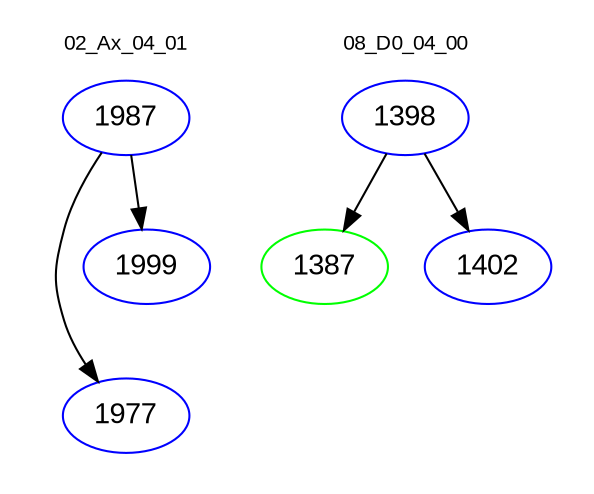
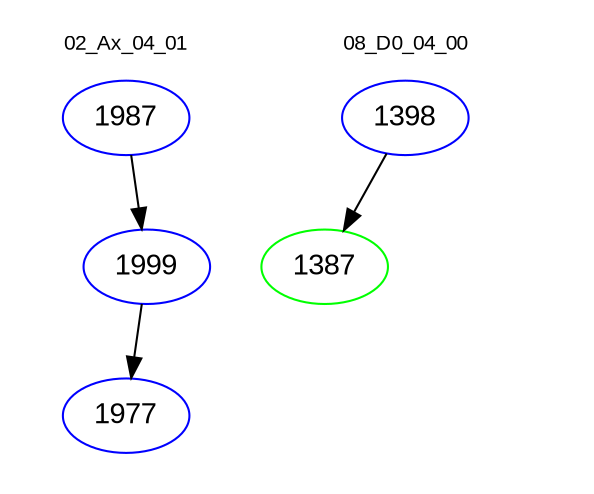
edge "1987" -> "1977": now "1999" -> "1977"
node "1402": removed
